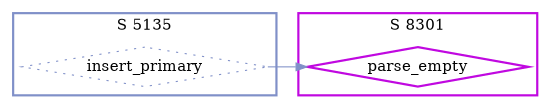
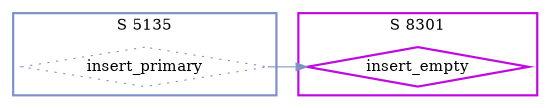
node "parse_empty": label "parse_empty" -> "insert_empty"
